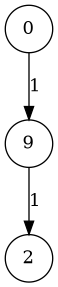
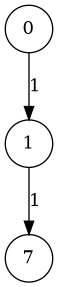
node "9": label "9" -> "1"
node "2": label "2" -> "7"
